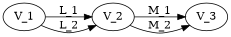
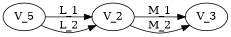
node "V_1": label "V_1" -> "V_5"
